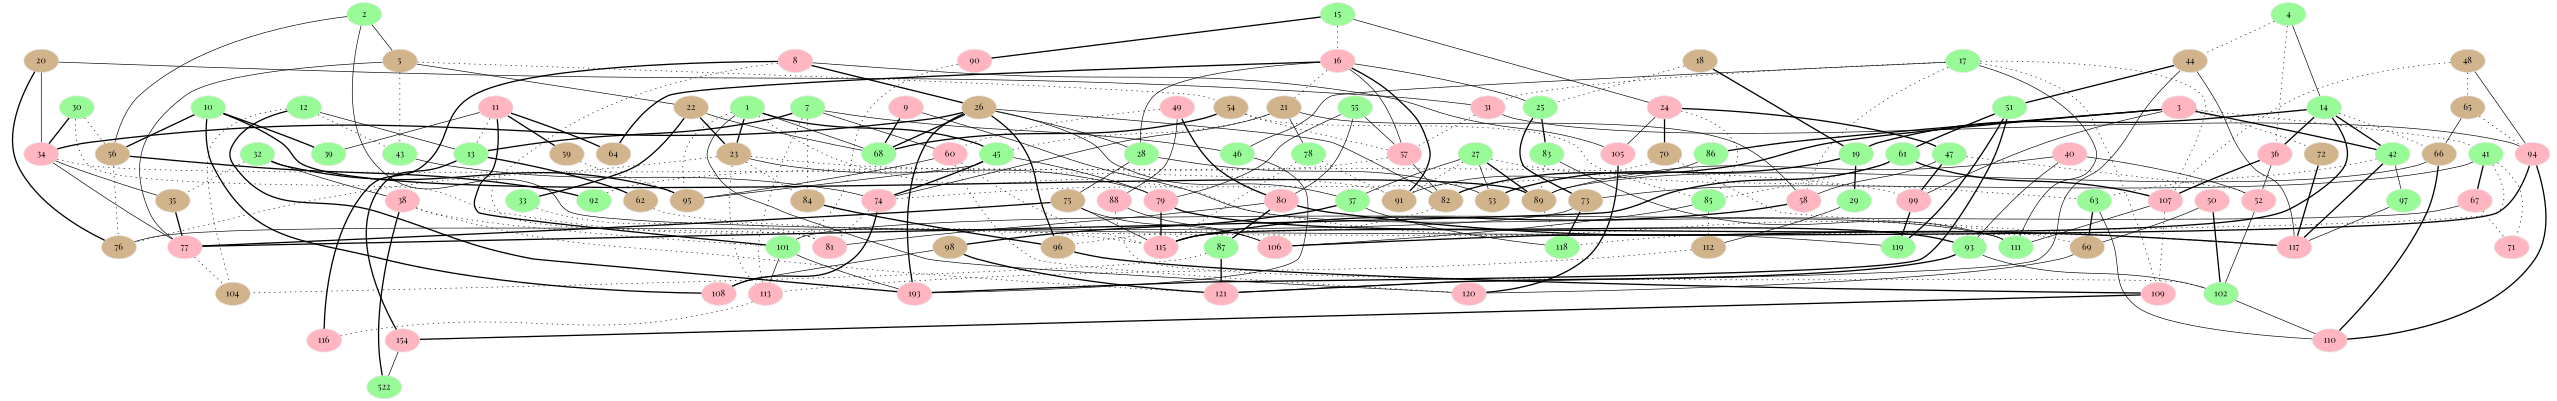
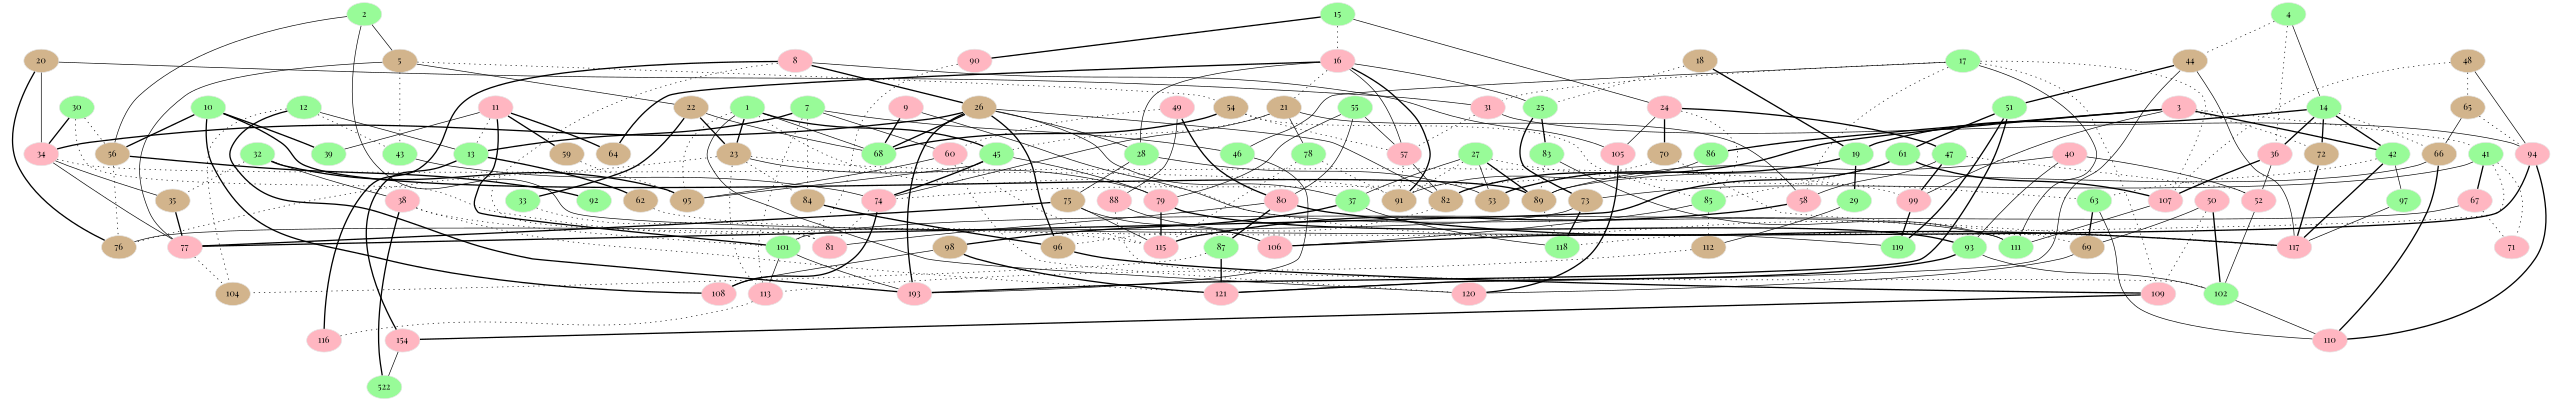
edge "57" -- "92": now "57" -- "91"
edge "14" -- "115": now "14" -- "72"
edge "107" -- "109": now "50" -- "109"
